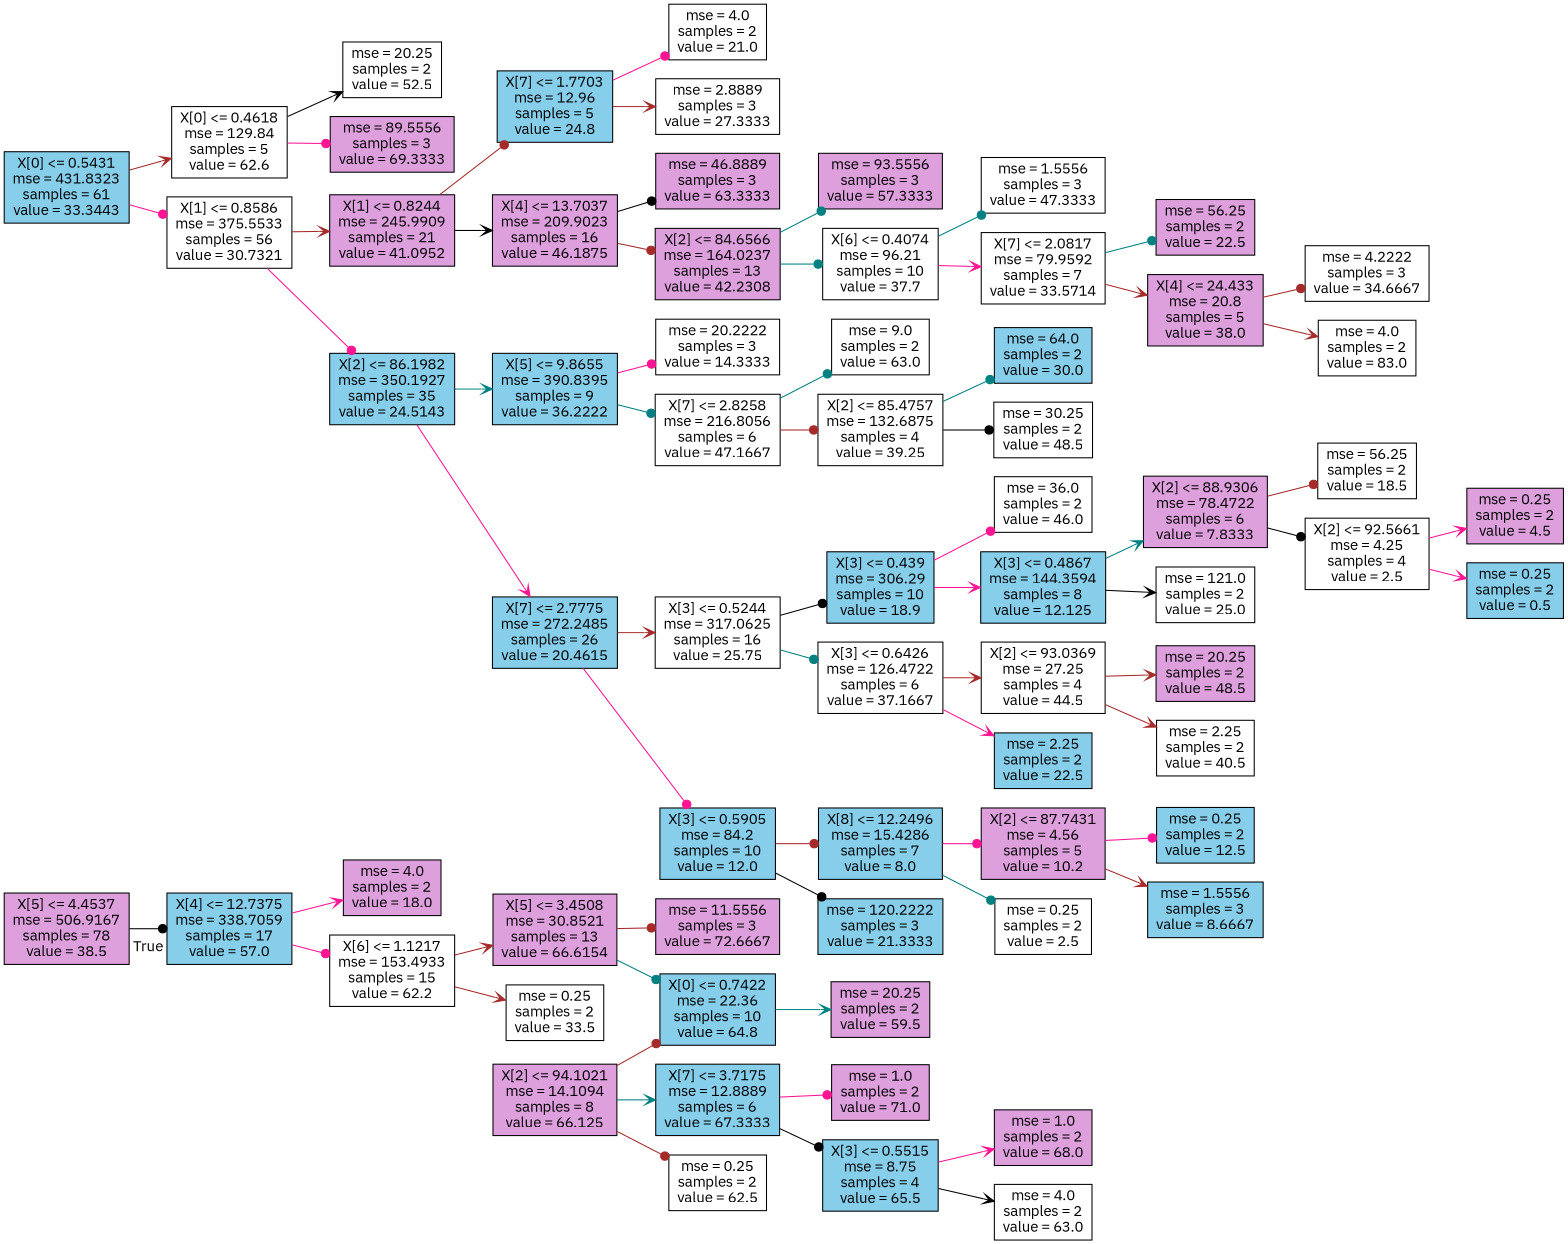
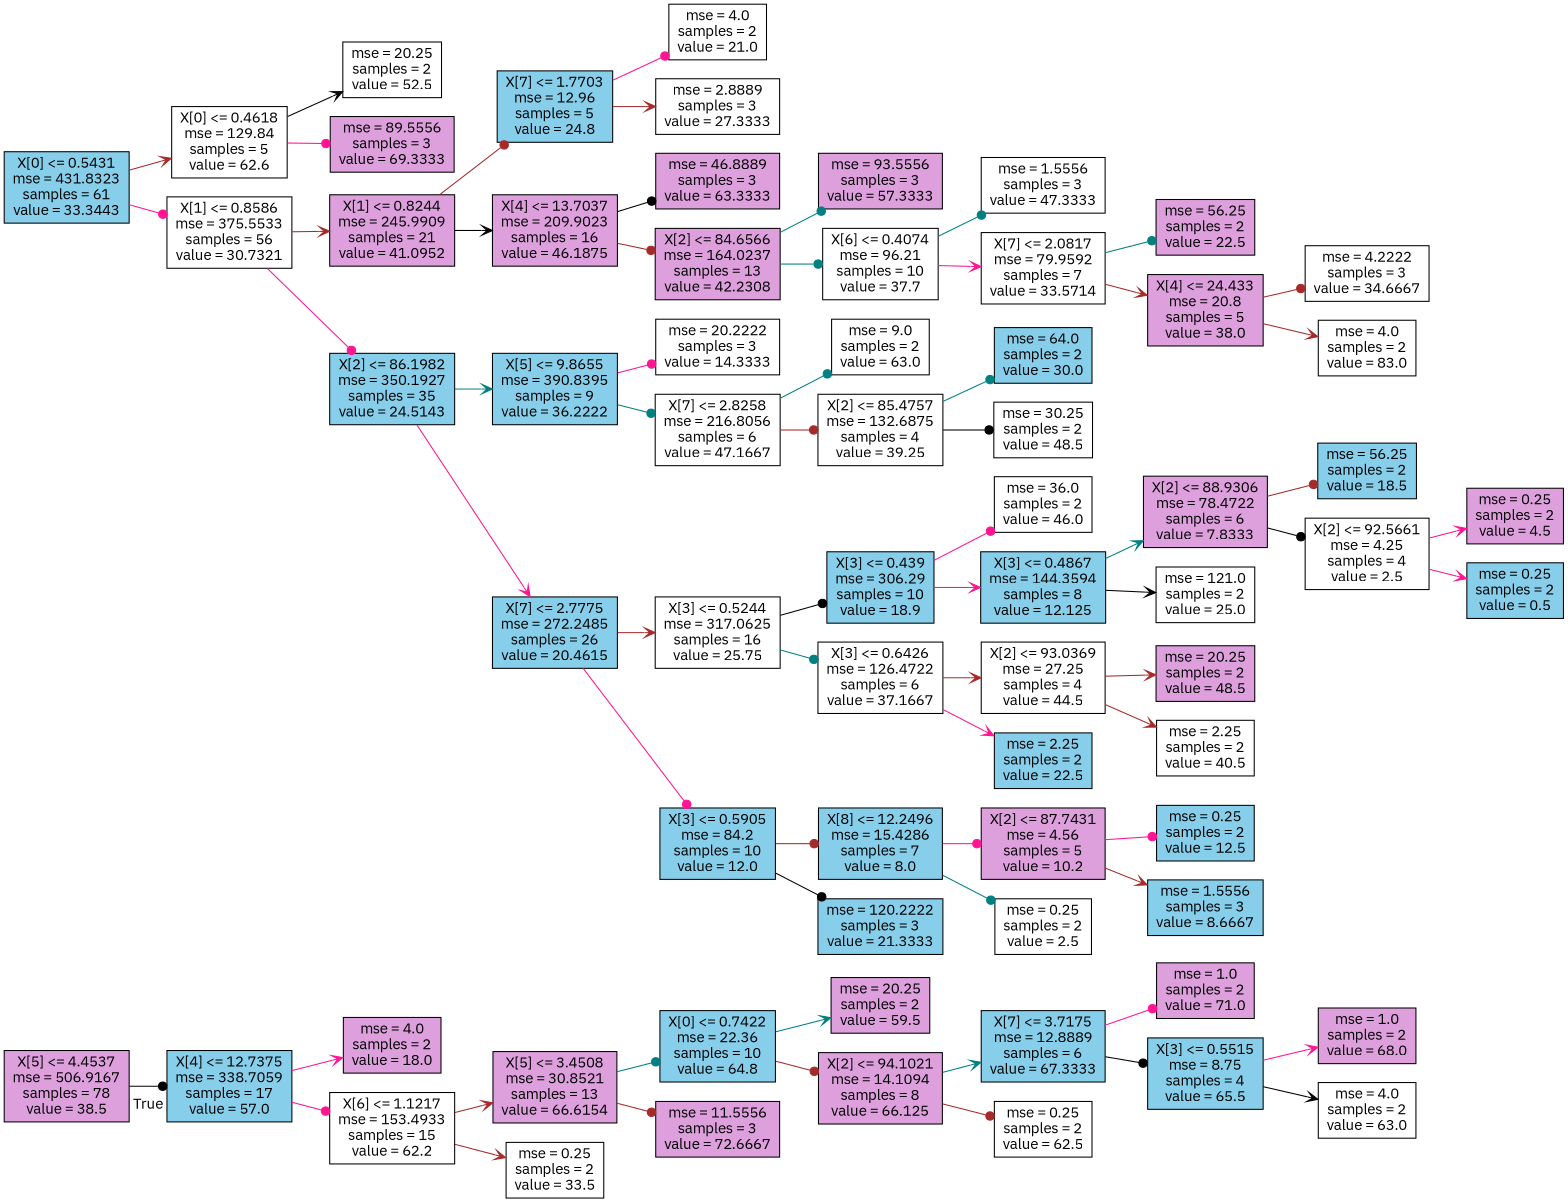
node "mse = 56.25 samples = 2 value = 18.5": fillcolor white -> skyblue
edge "X[2] <= 94.1021 mse = 14.1094 samples = 8 value = 66.125" -> "X[0] <= 0.7422 mse = 22.36 samples = 10 value = 64.8": reversed
